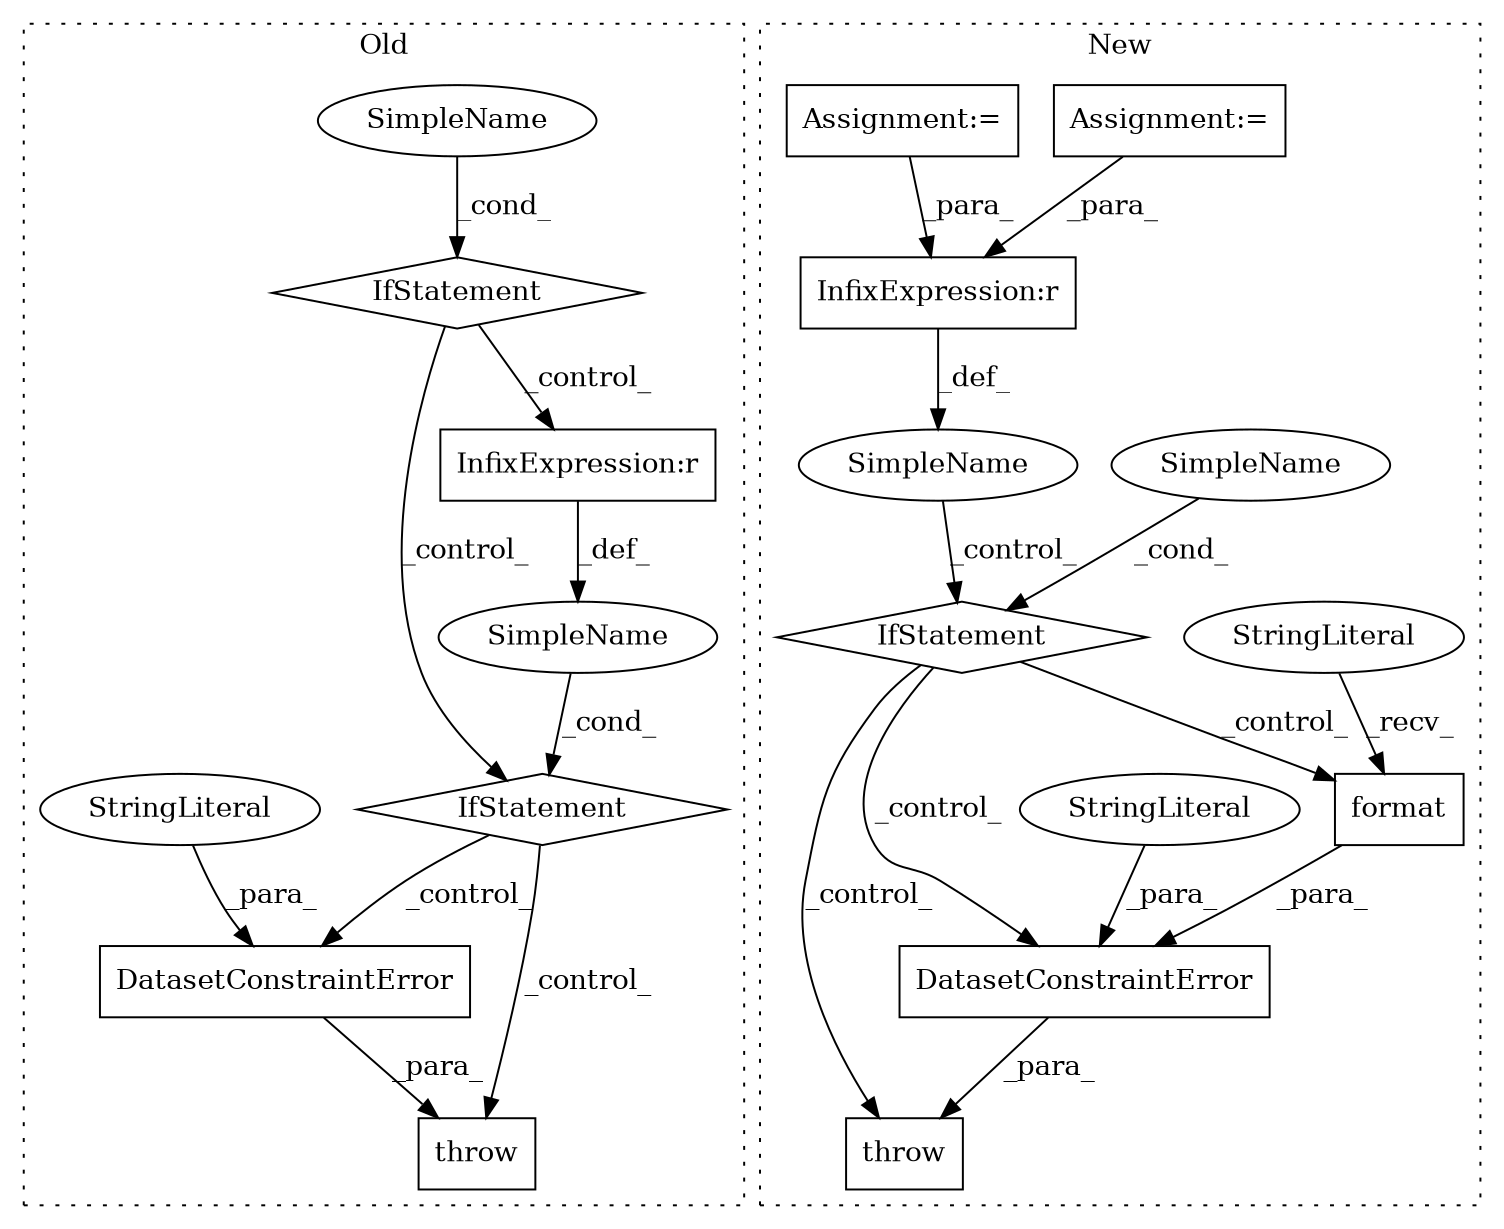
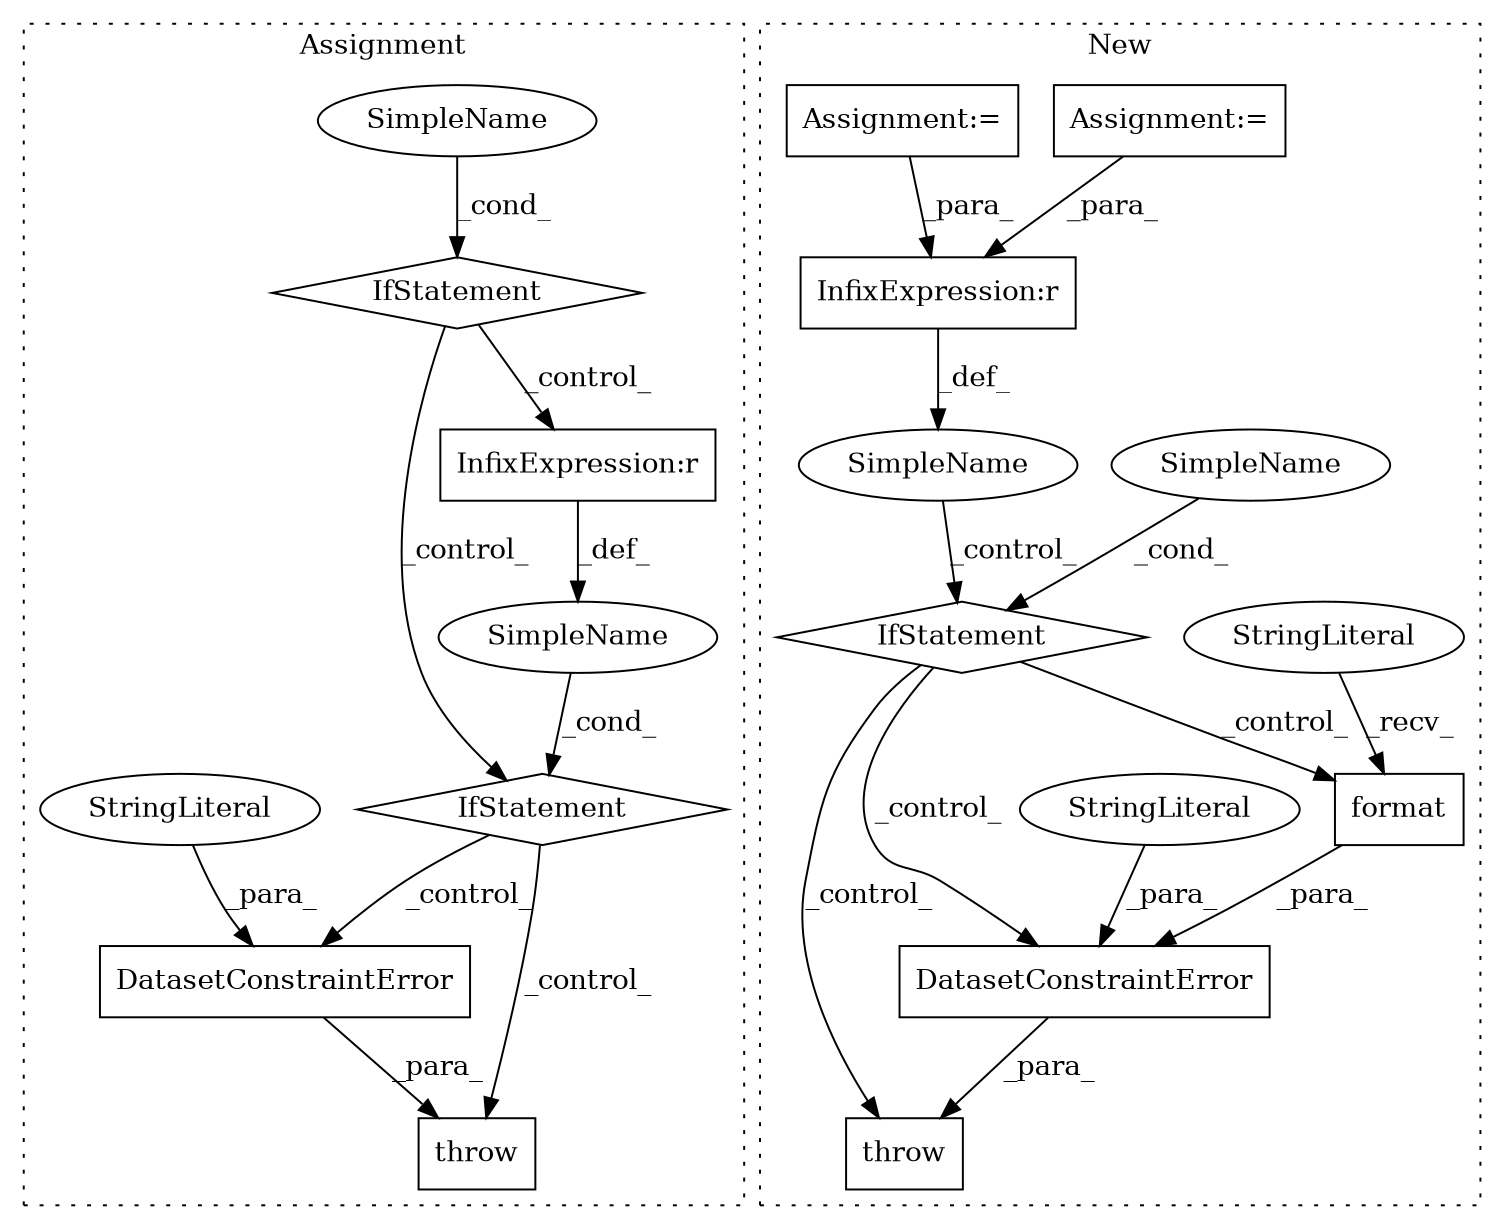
cluster "Old": label "Old" -> "Assignment"
